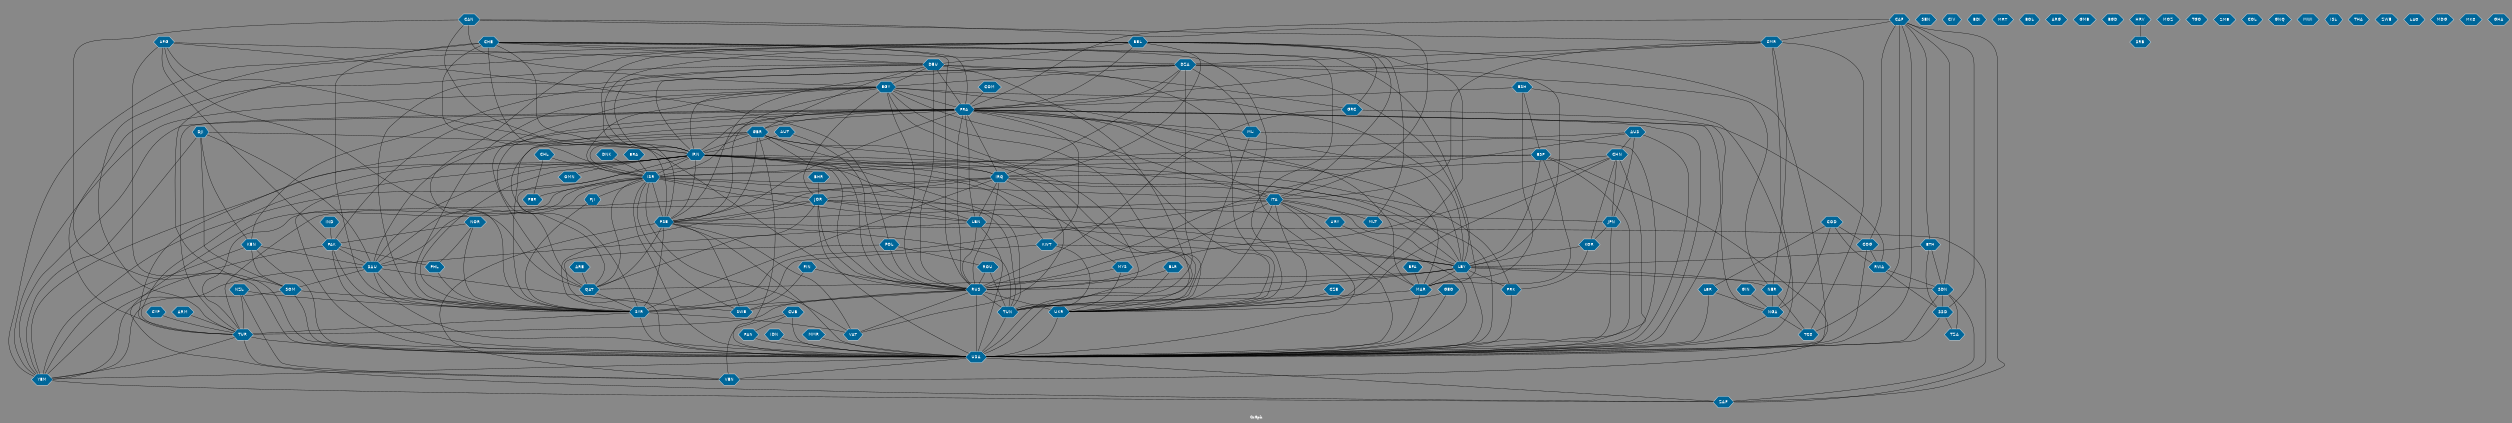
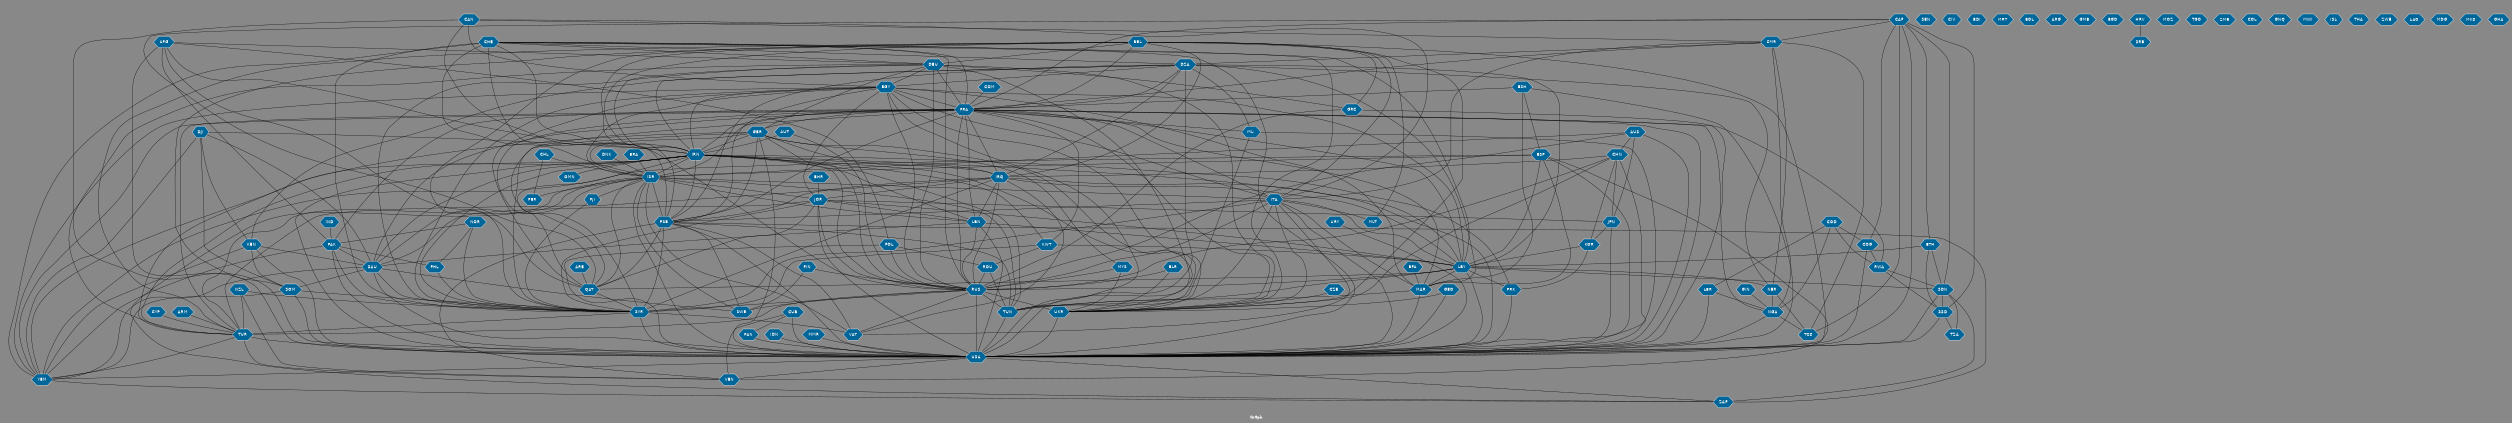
edge "ITA" -- "URY": now "ITA" -- "VAT"
edge "KWT" -- "TUN": now "KWT" -- "ROU"
edge "CAF" -- "ZAF": now "CAF" -- "QAT"
